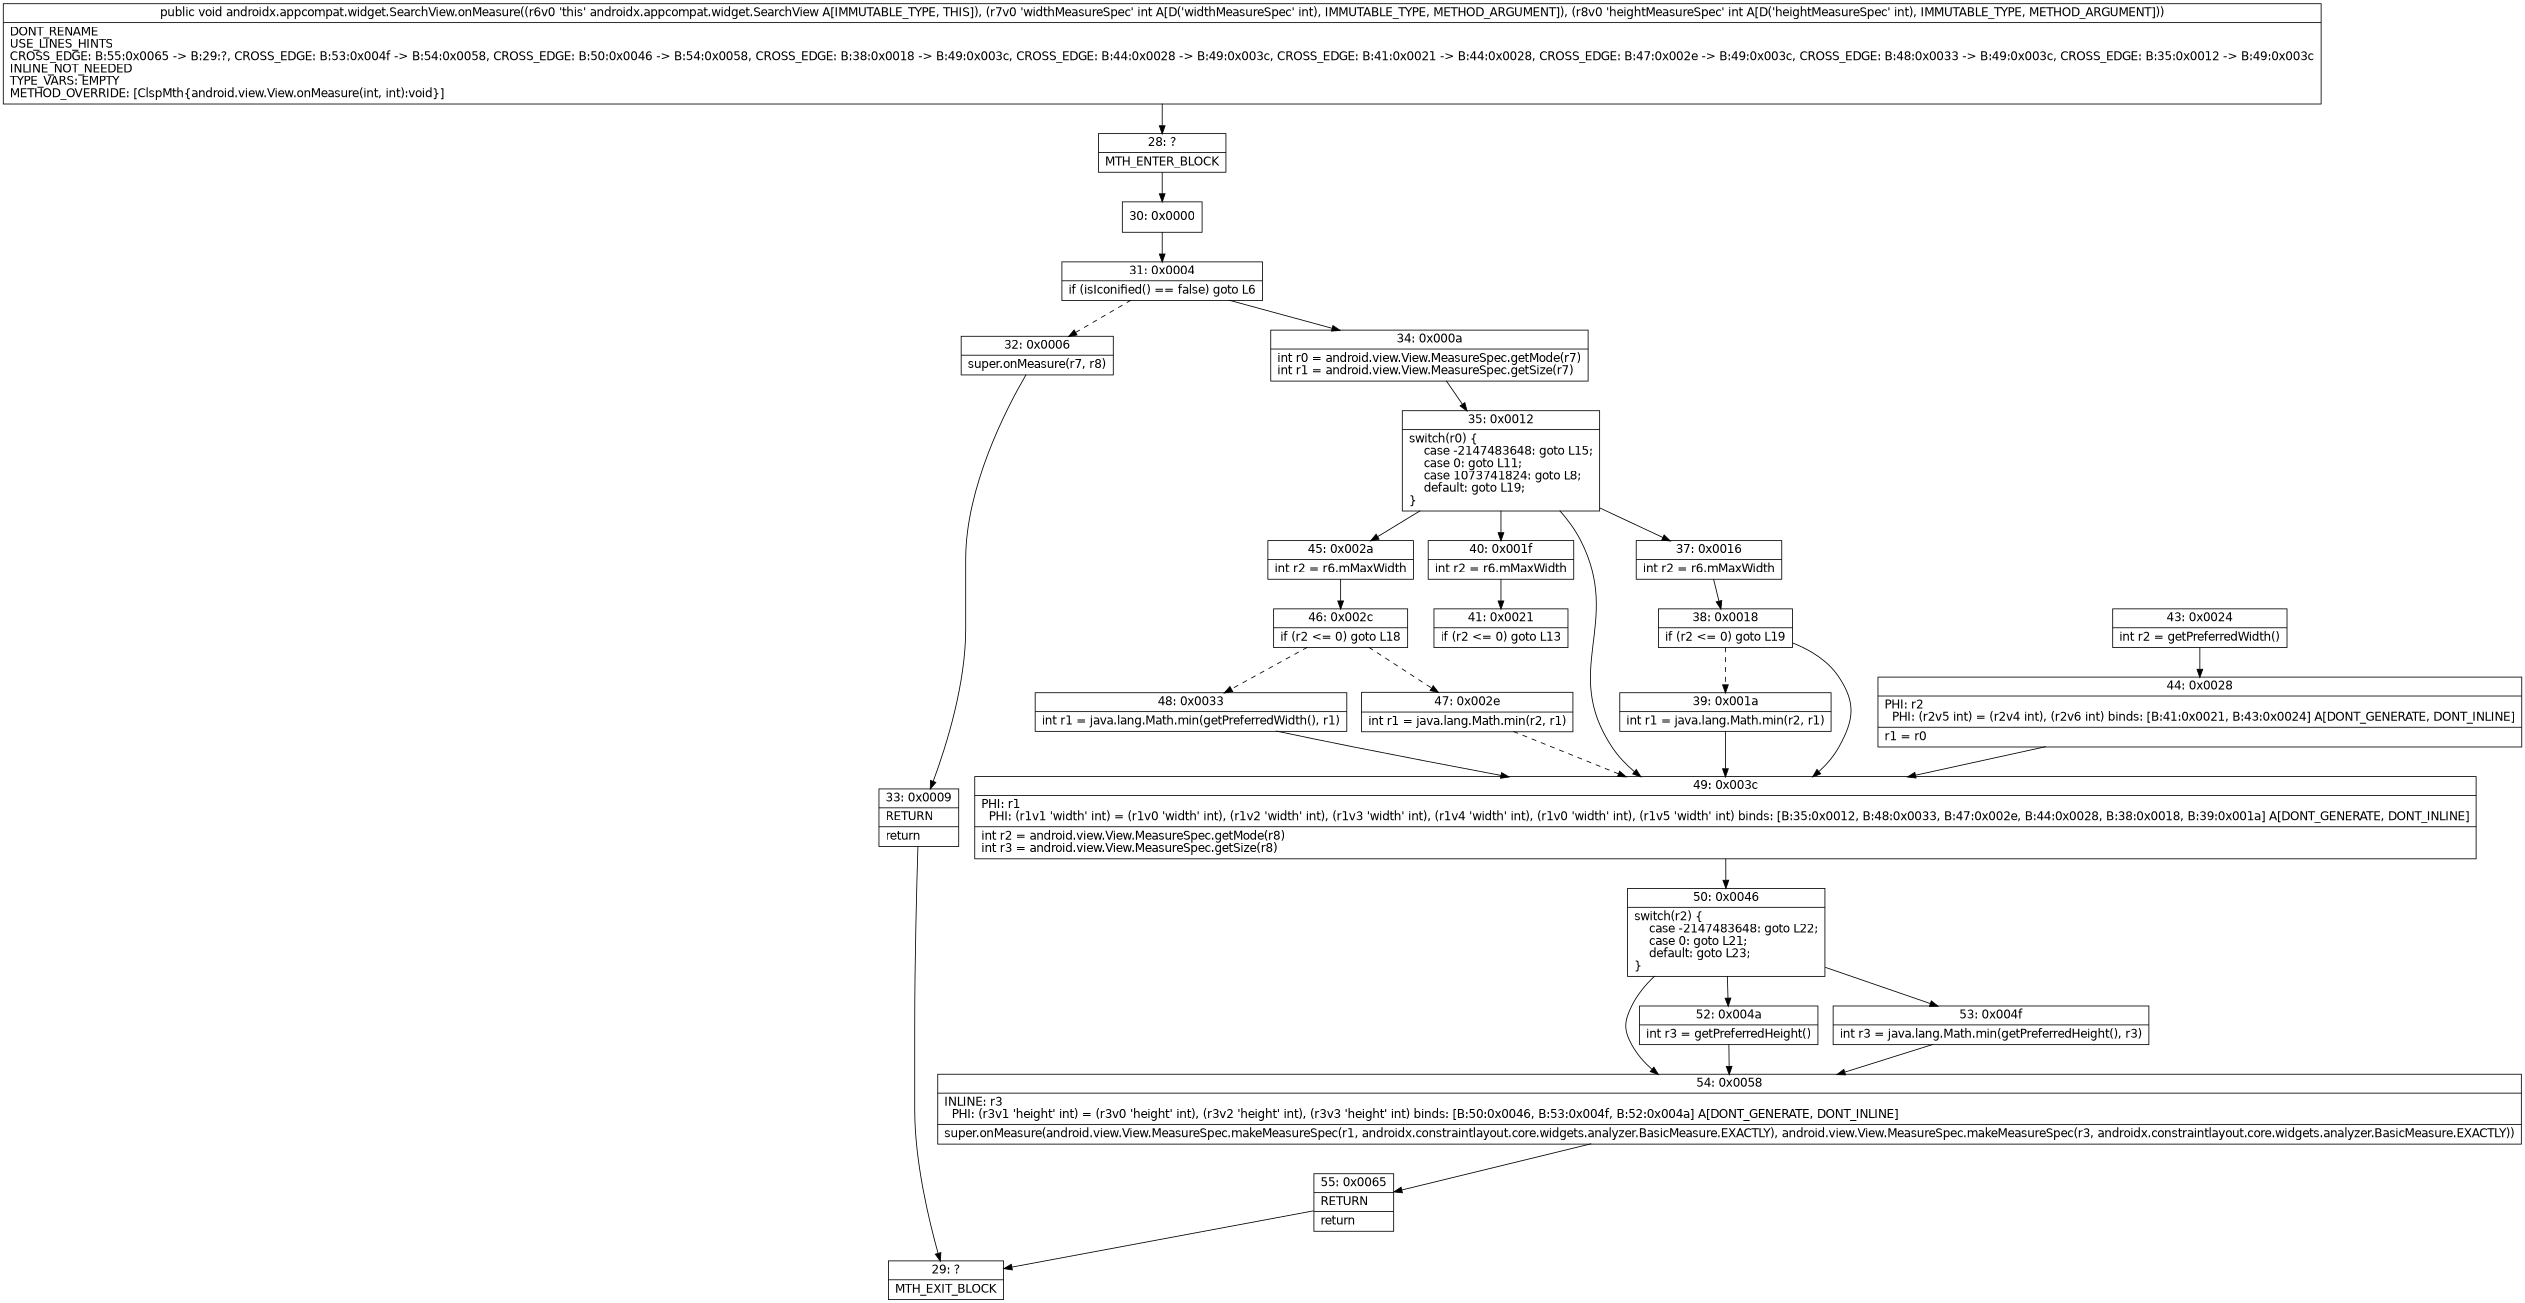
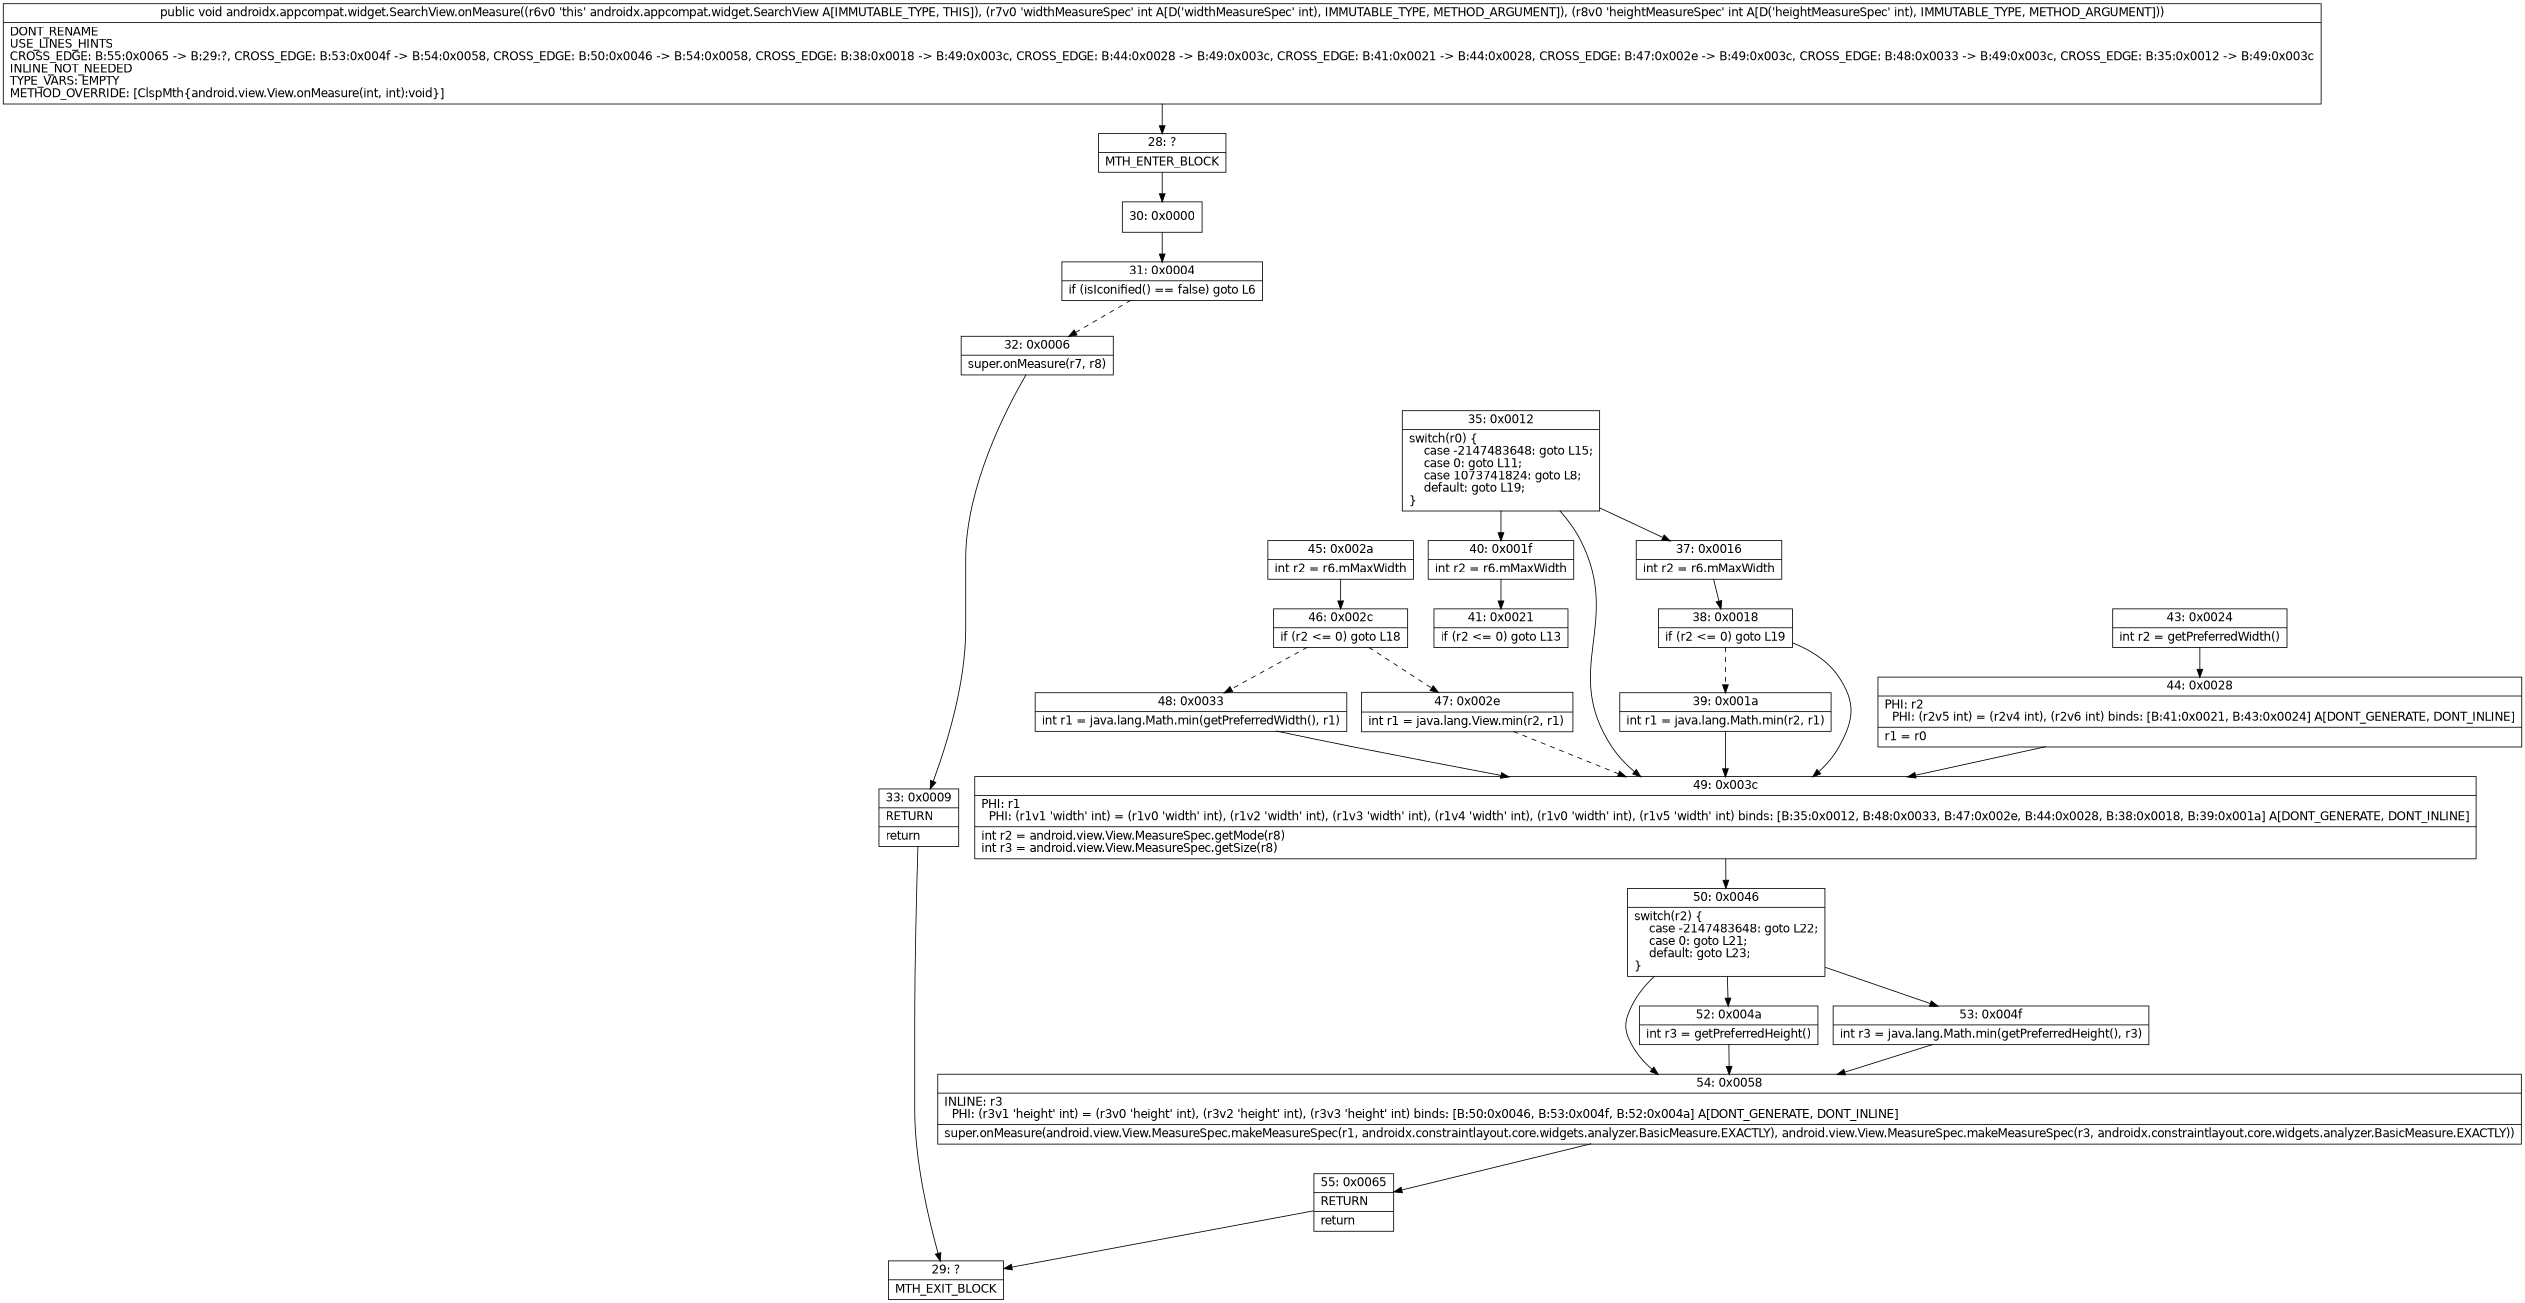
node "34: 0x000a": removed
edge "35: 0x0012" -> "45: 0x002a": removed
node "47: 0x002e": text "int r1 = java.lang.Math.min(r2, r1)" -> "int r1 = java.lang.View.min(r2, r1)"
